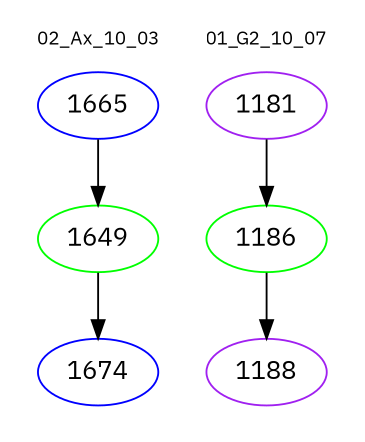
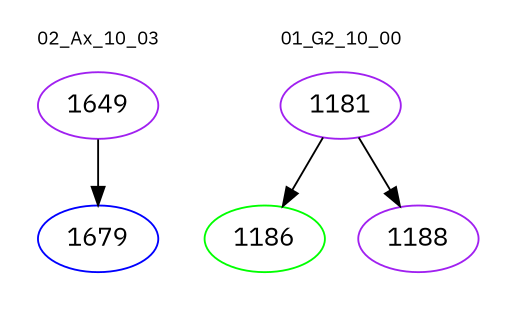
cluster "01_G2_10_07": label "01_G2_10_07" -> "01_G2_10_00"
node "1665": removed
node "1649": color green -> purple
edge "1186" -> "1188": now "1181" -> "1188"
node "1674": label "1674" -> "1679"
